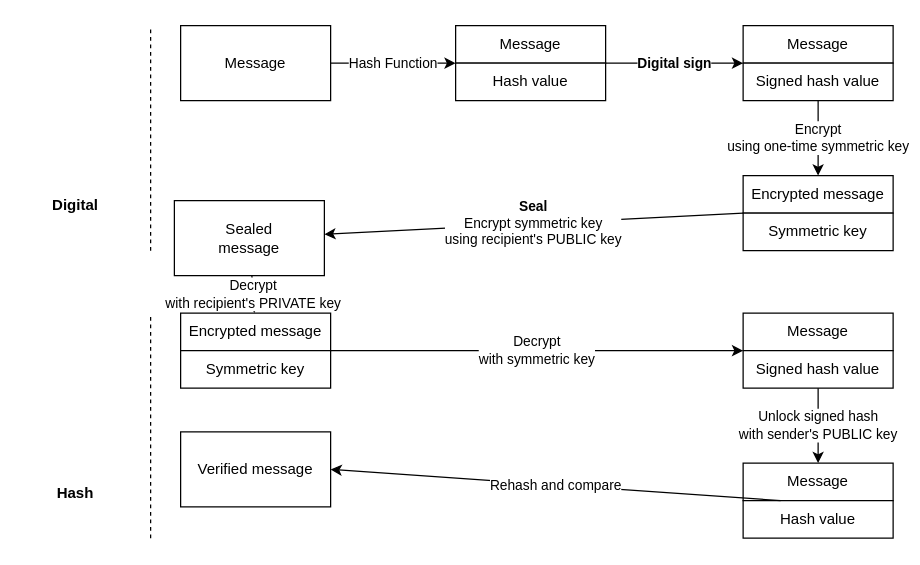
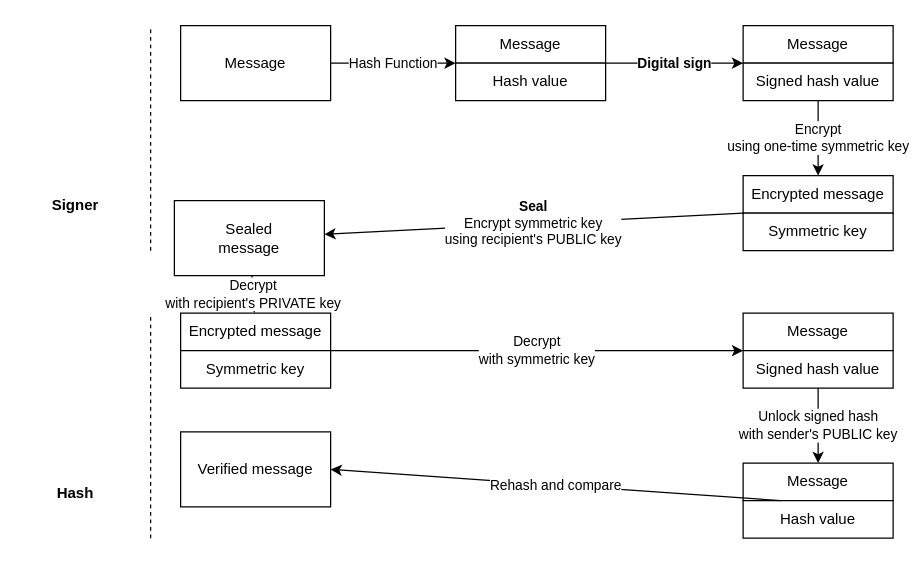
node "Digital": label "Digital" -> "Signer"
